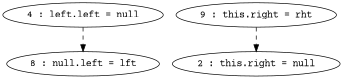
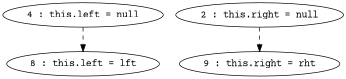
node "4 : left.left = null": label "4 : left.left = null" -> "4 : this.left = null"
edge "9 : this.right = rht" -> "2 : this.right = null": reversed
node "8 : null.left = lft": label "8 : null.left = lft" -> "8 : this.left = lft"
